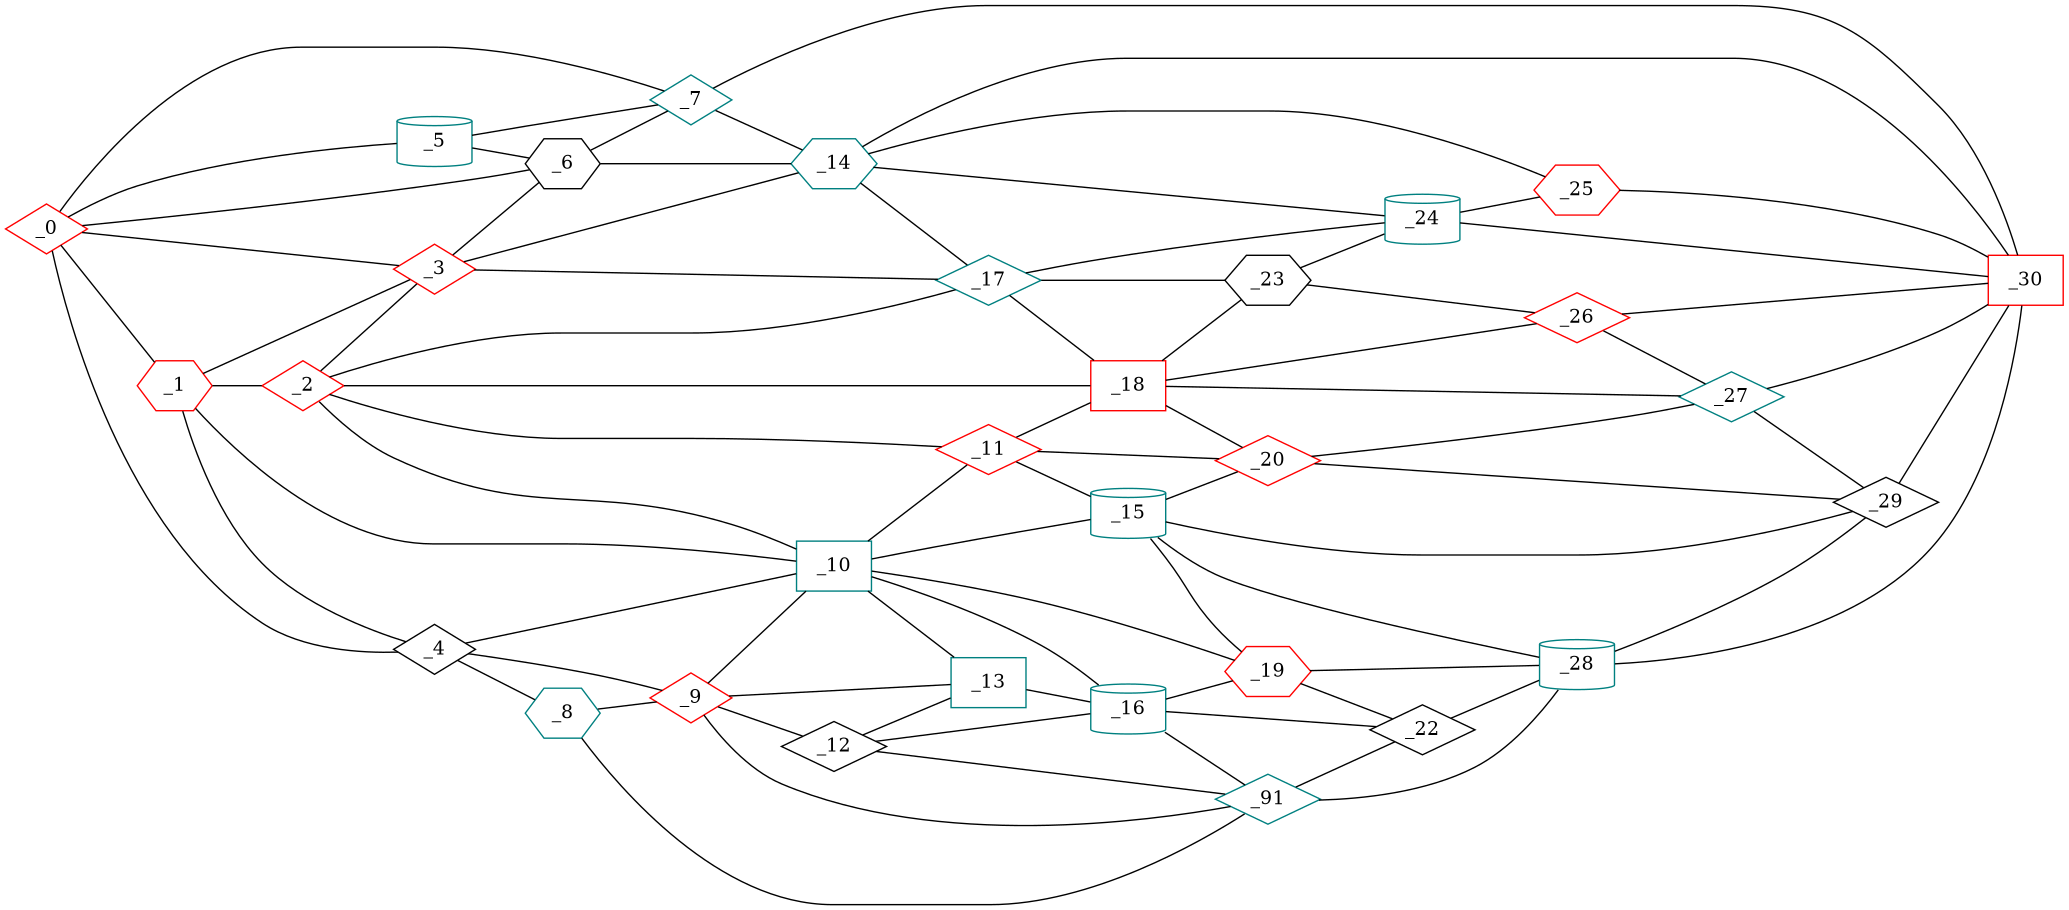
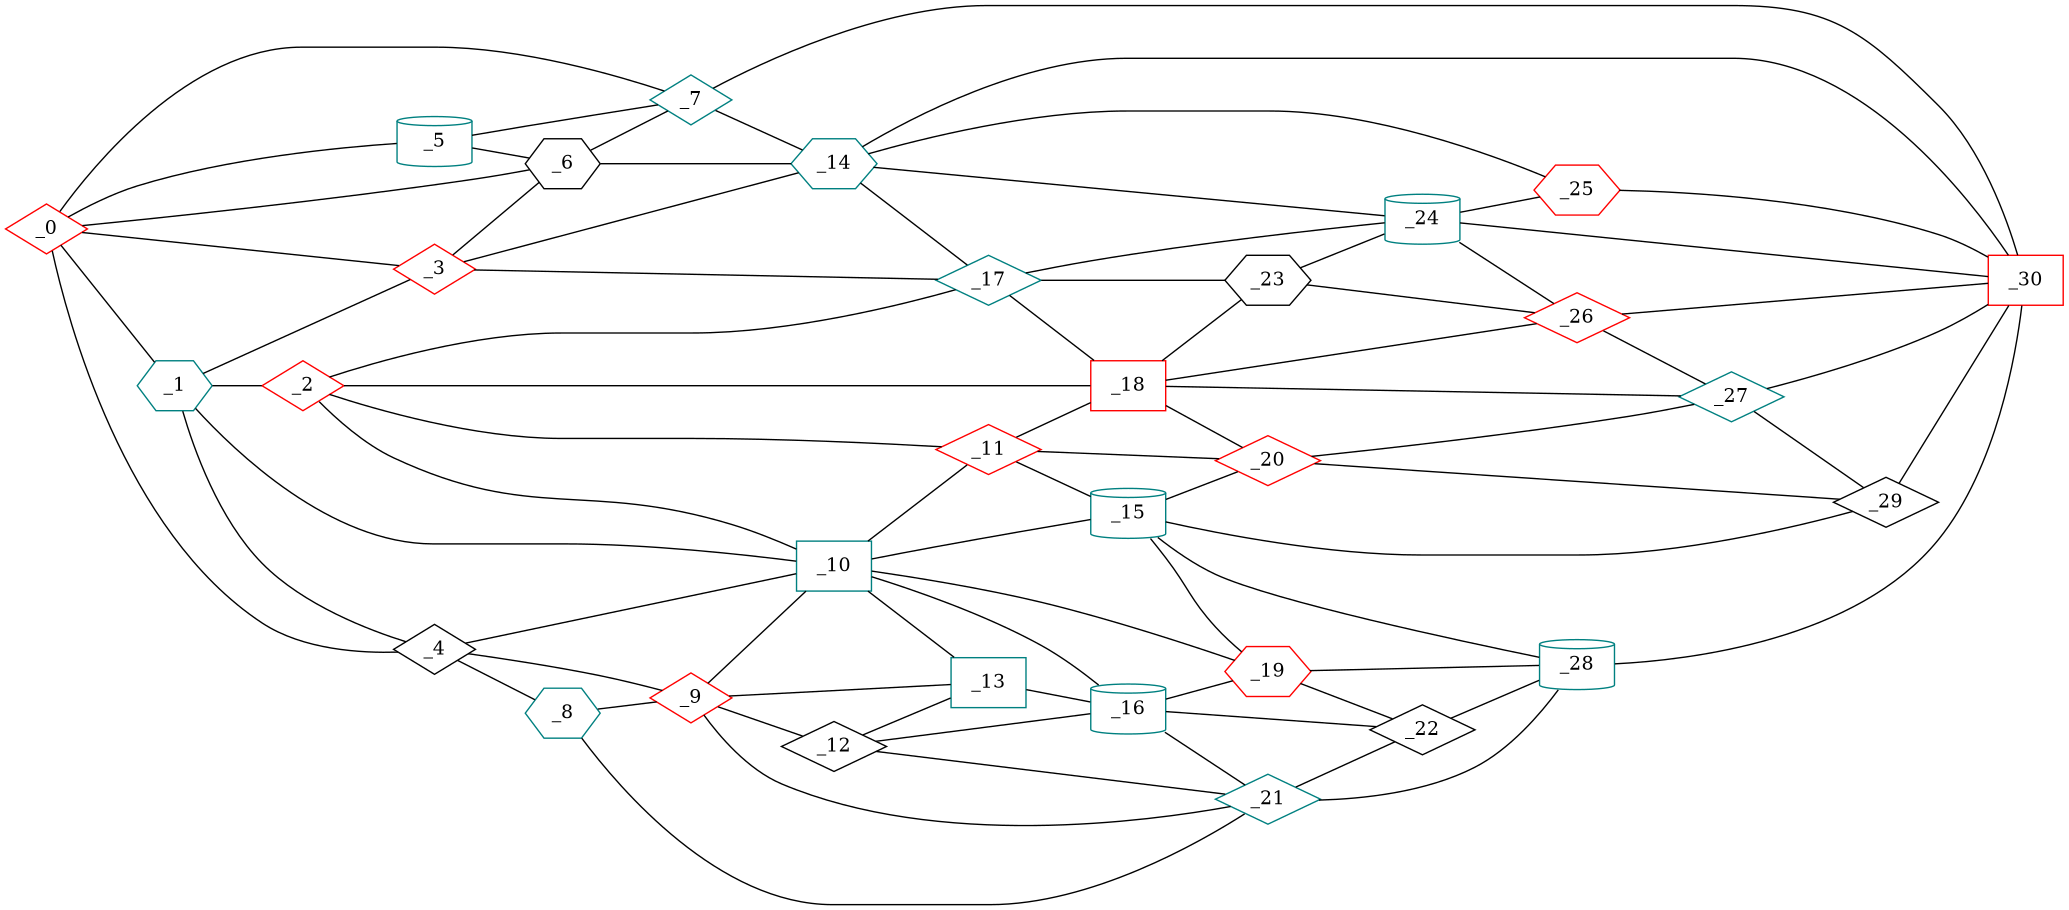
edge "_24" -- "_26": added
edge "_3" -- "_2": removed
node "_1": color red -> teal
edge "_29" -- "_28": removed
node "_91": label "_91" -> "_21"
